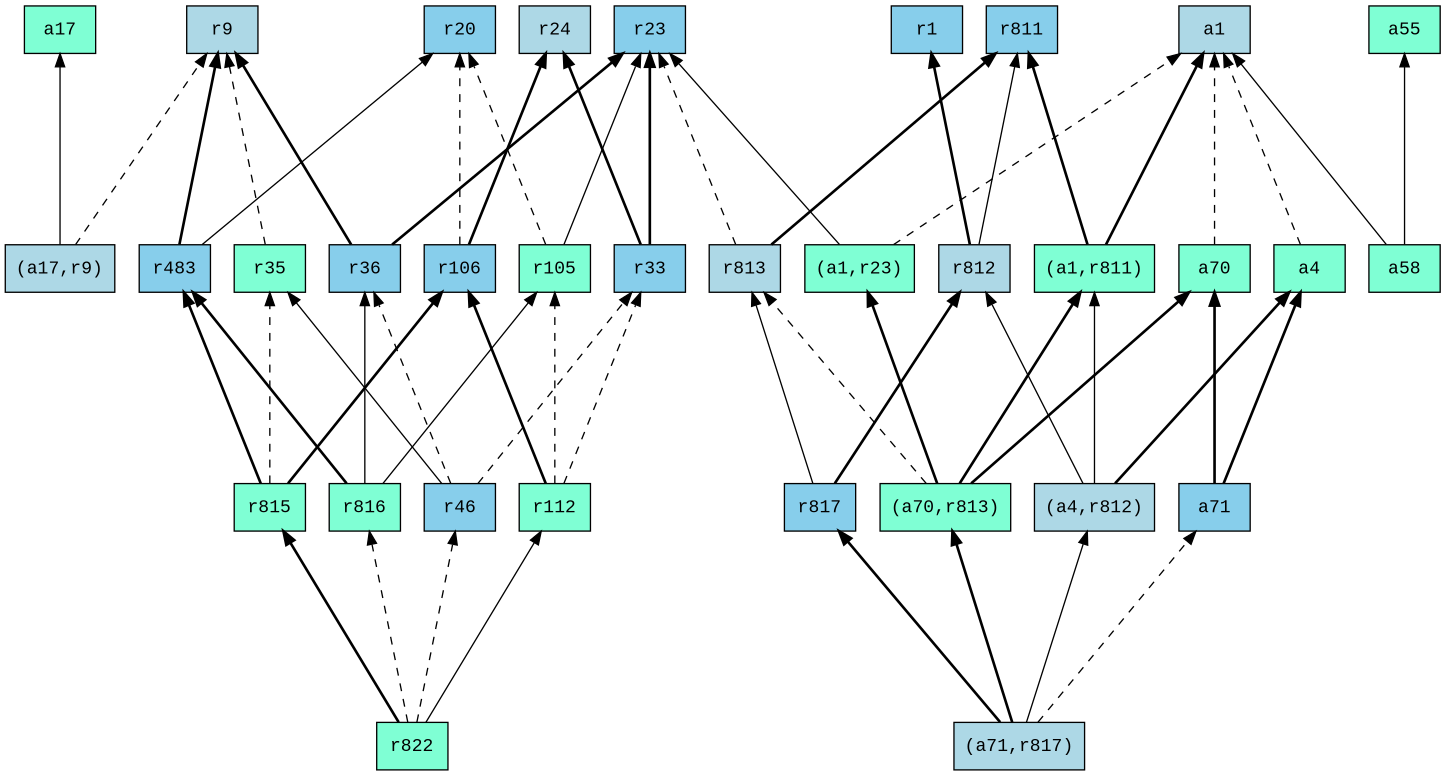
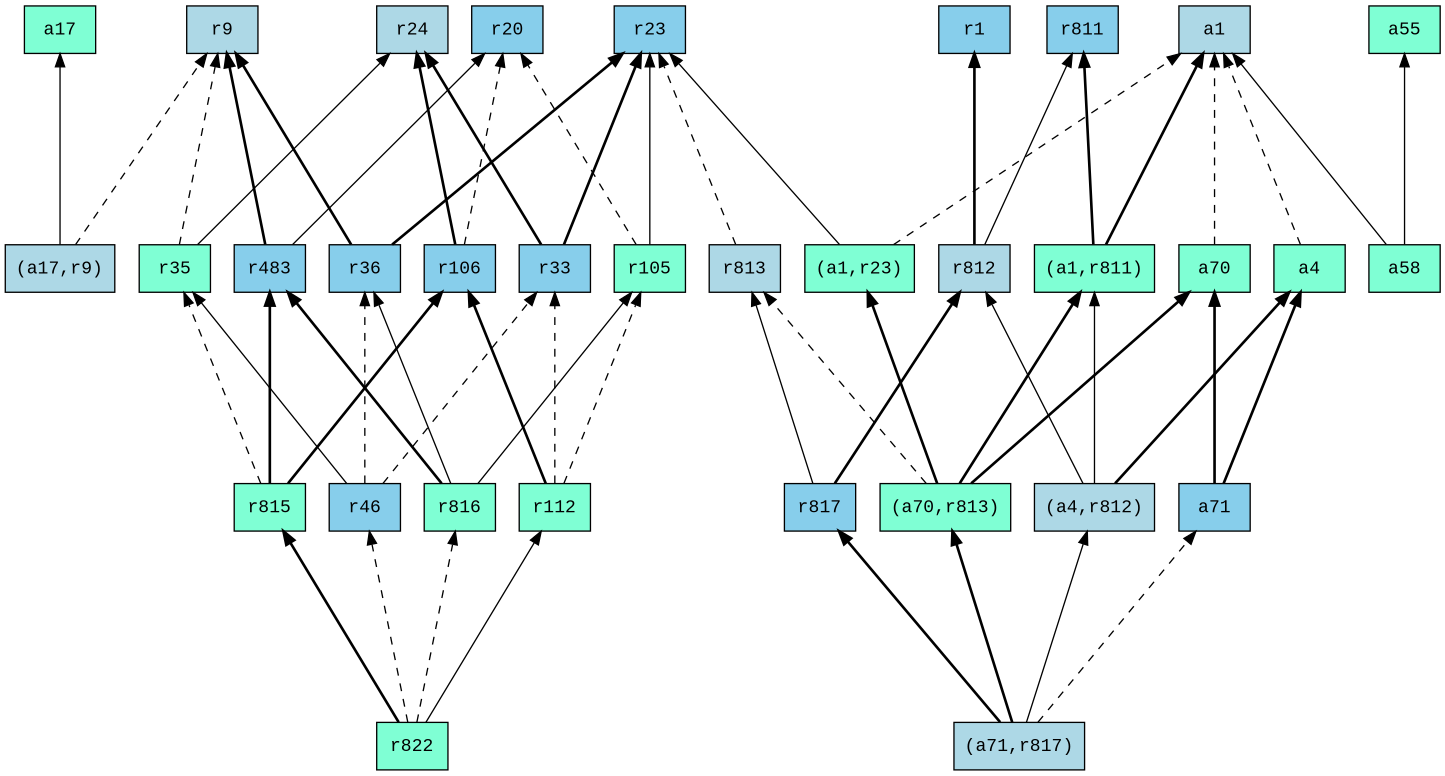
edge "r813" -> "r811": removed
edge "r35" -> "r24": added
